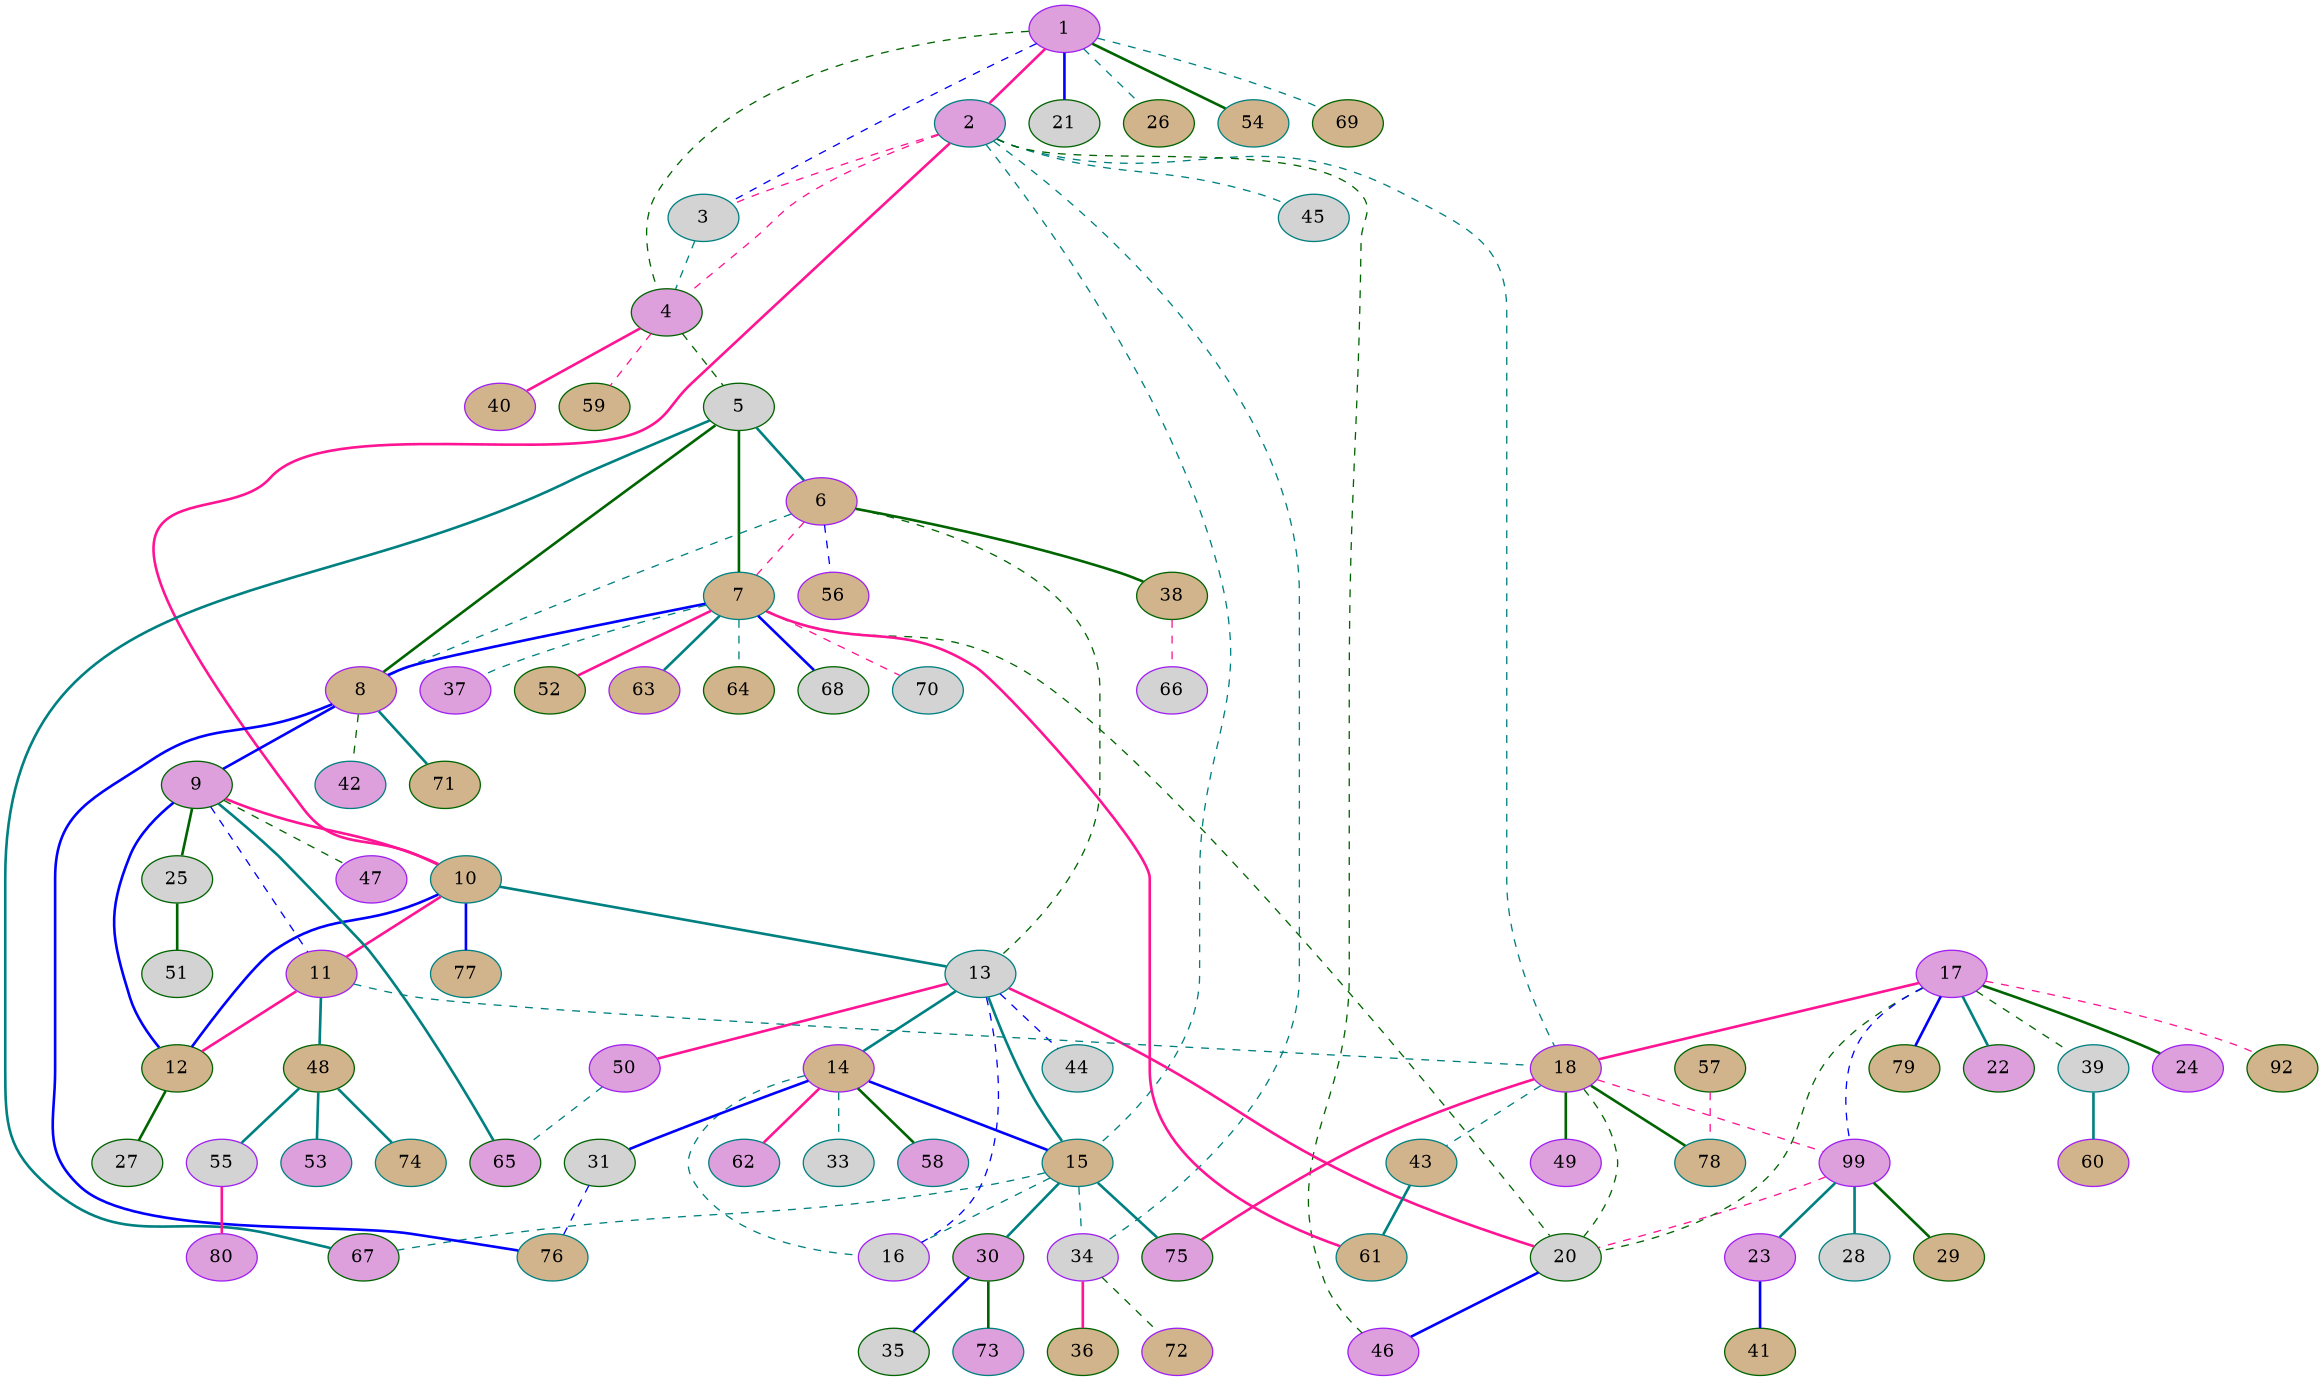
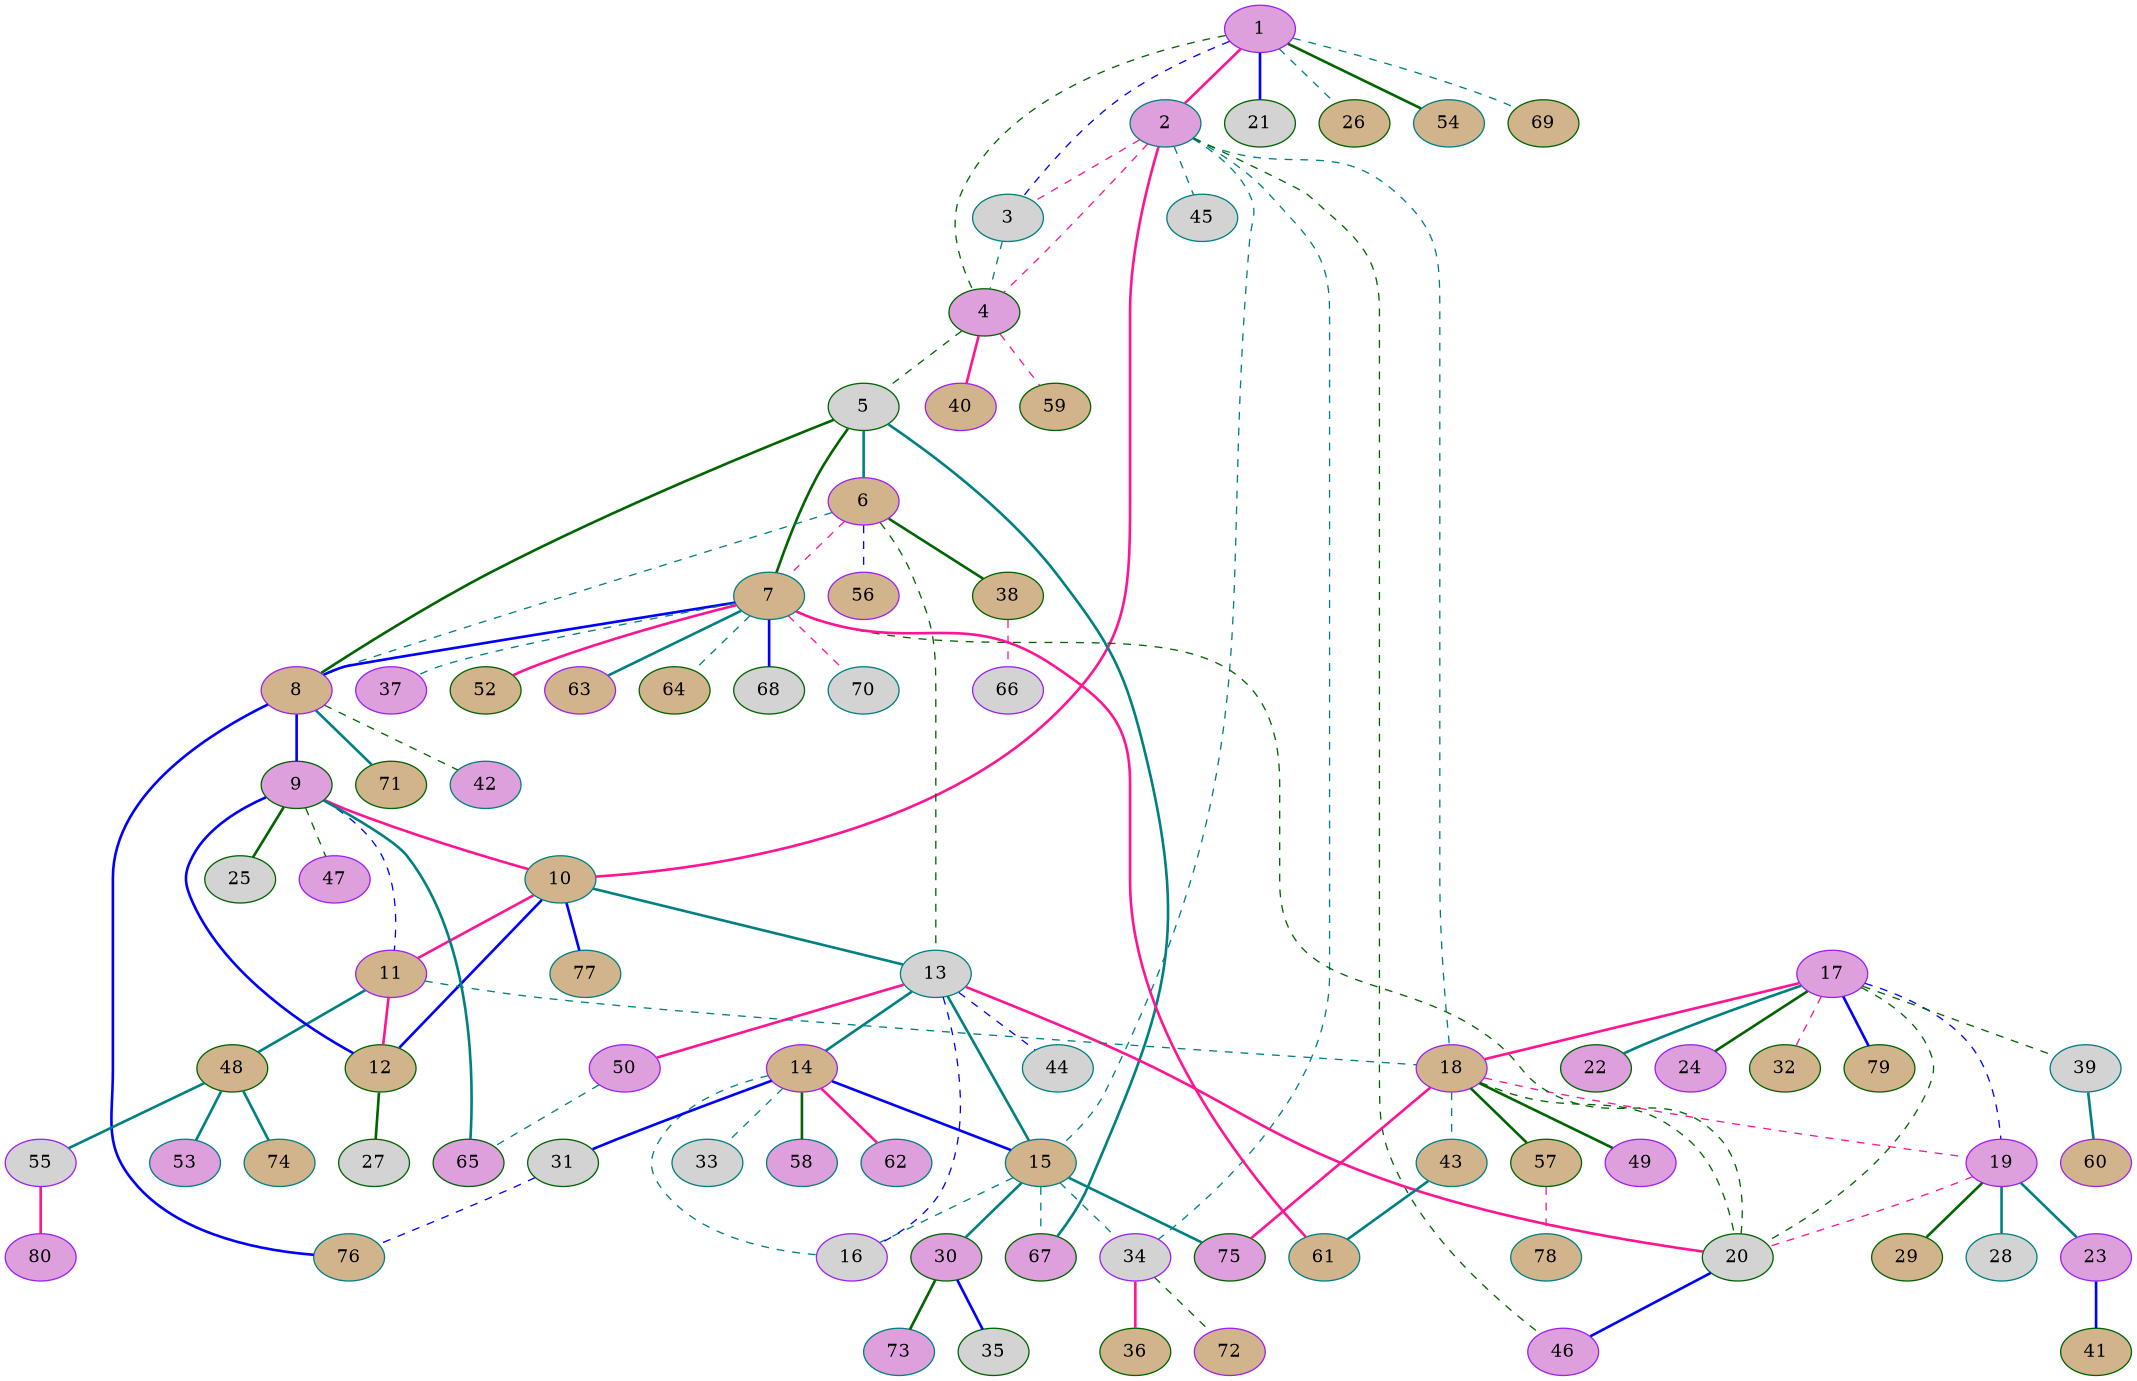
node "51": removed
node "92": label "92" -> "32"
edge "18" -- "78": now "18" -- "57"
node "99": label "99" -> "19"
